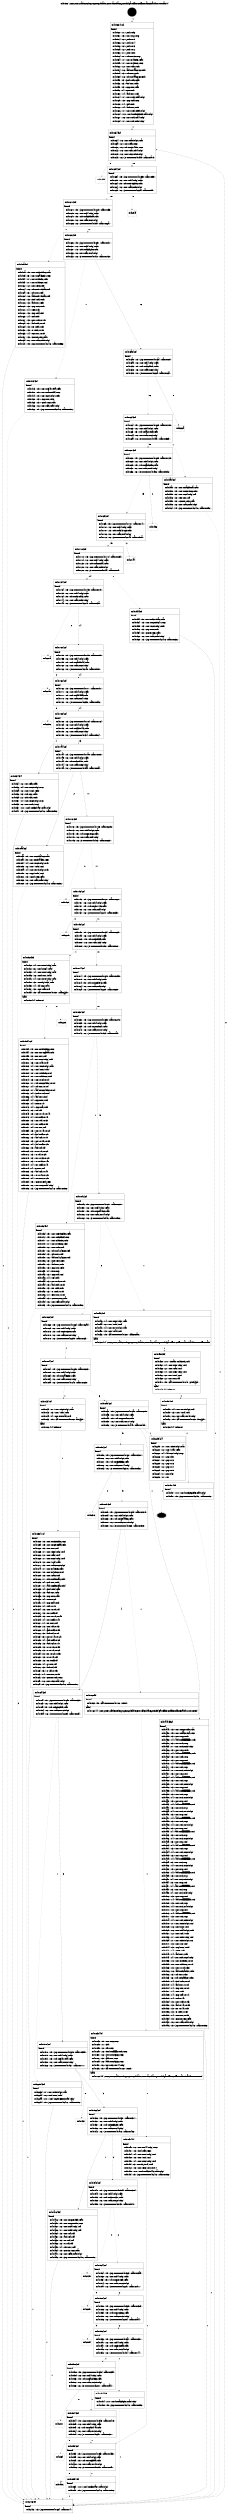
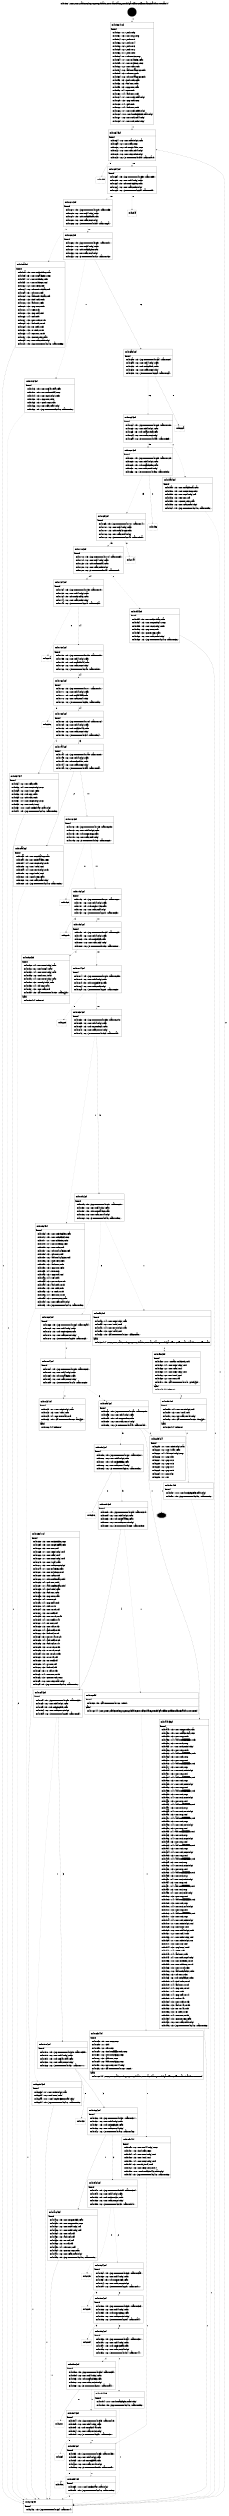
node "0x4021a0": removed
edge "0x401dc8 [39]" -> "0x402289": now "0x401814 [28]" -> "0x402289"
node "0x401def [172]": removed
edge "0x401c45 [19]" -> "0x401c58 [172]": removed, label "1"
